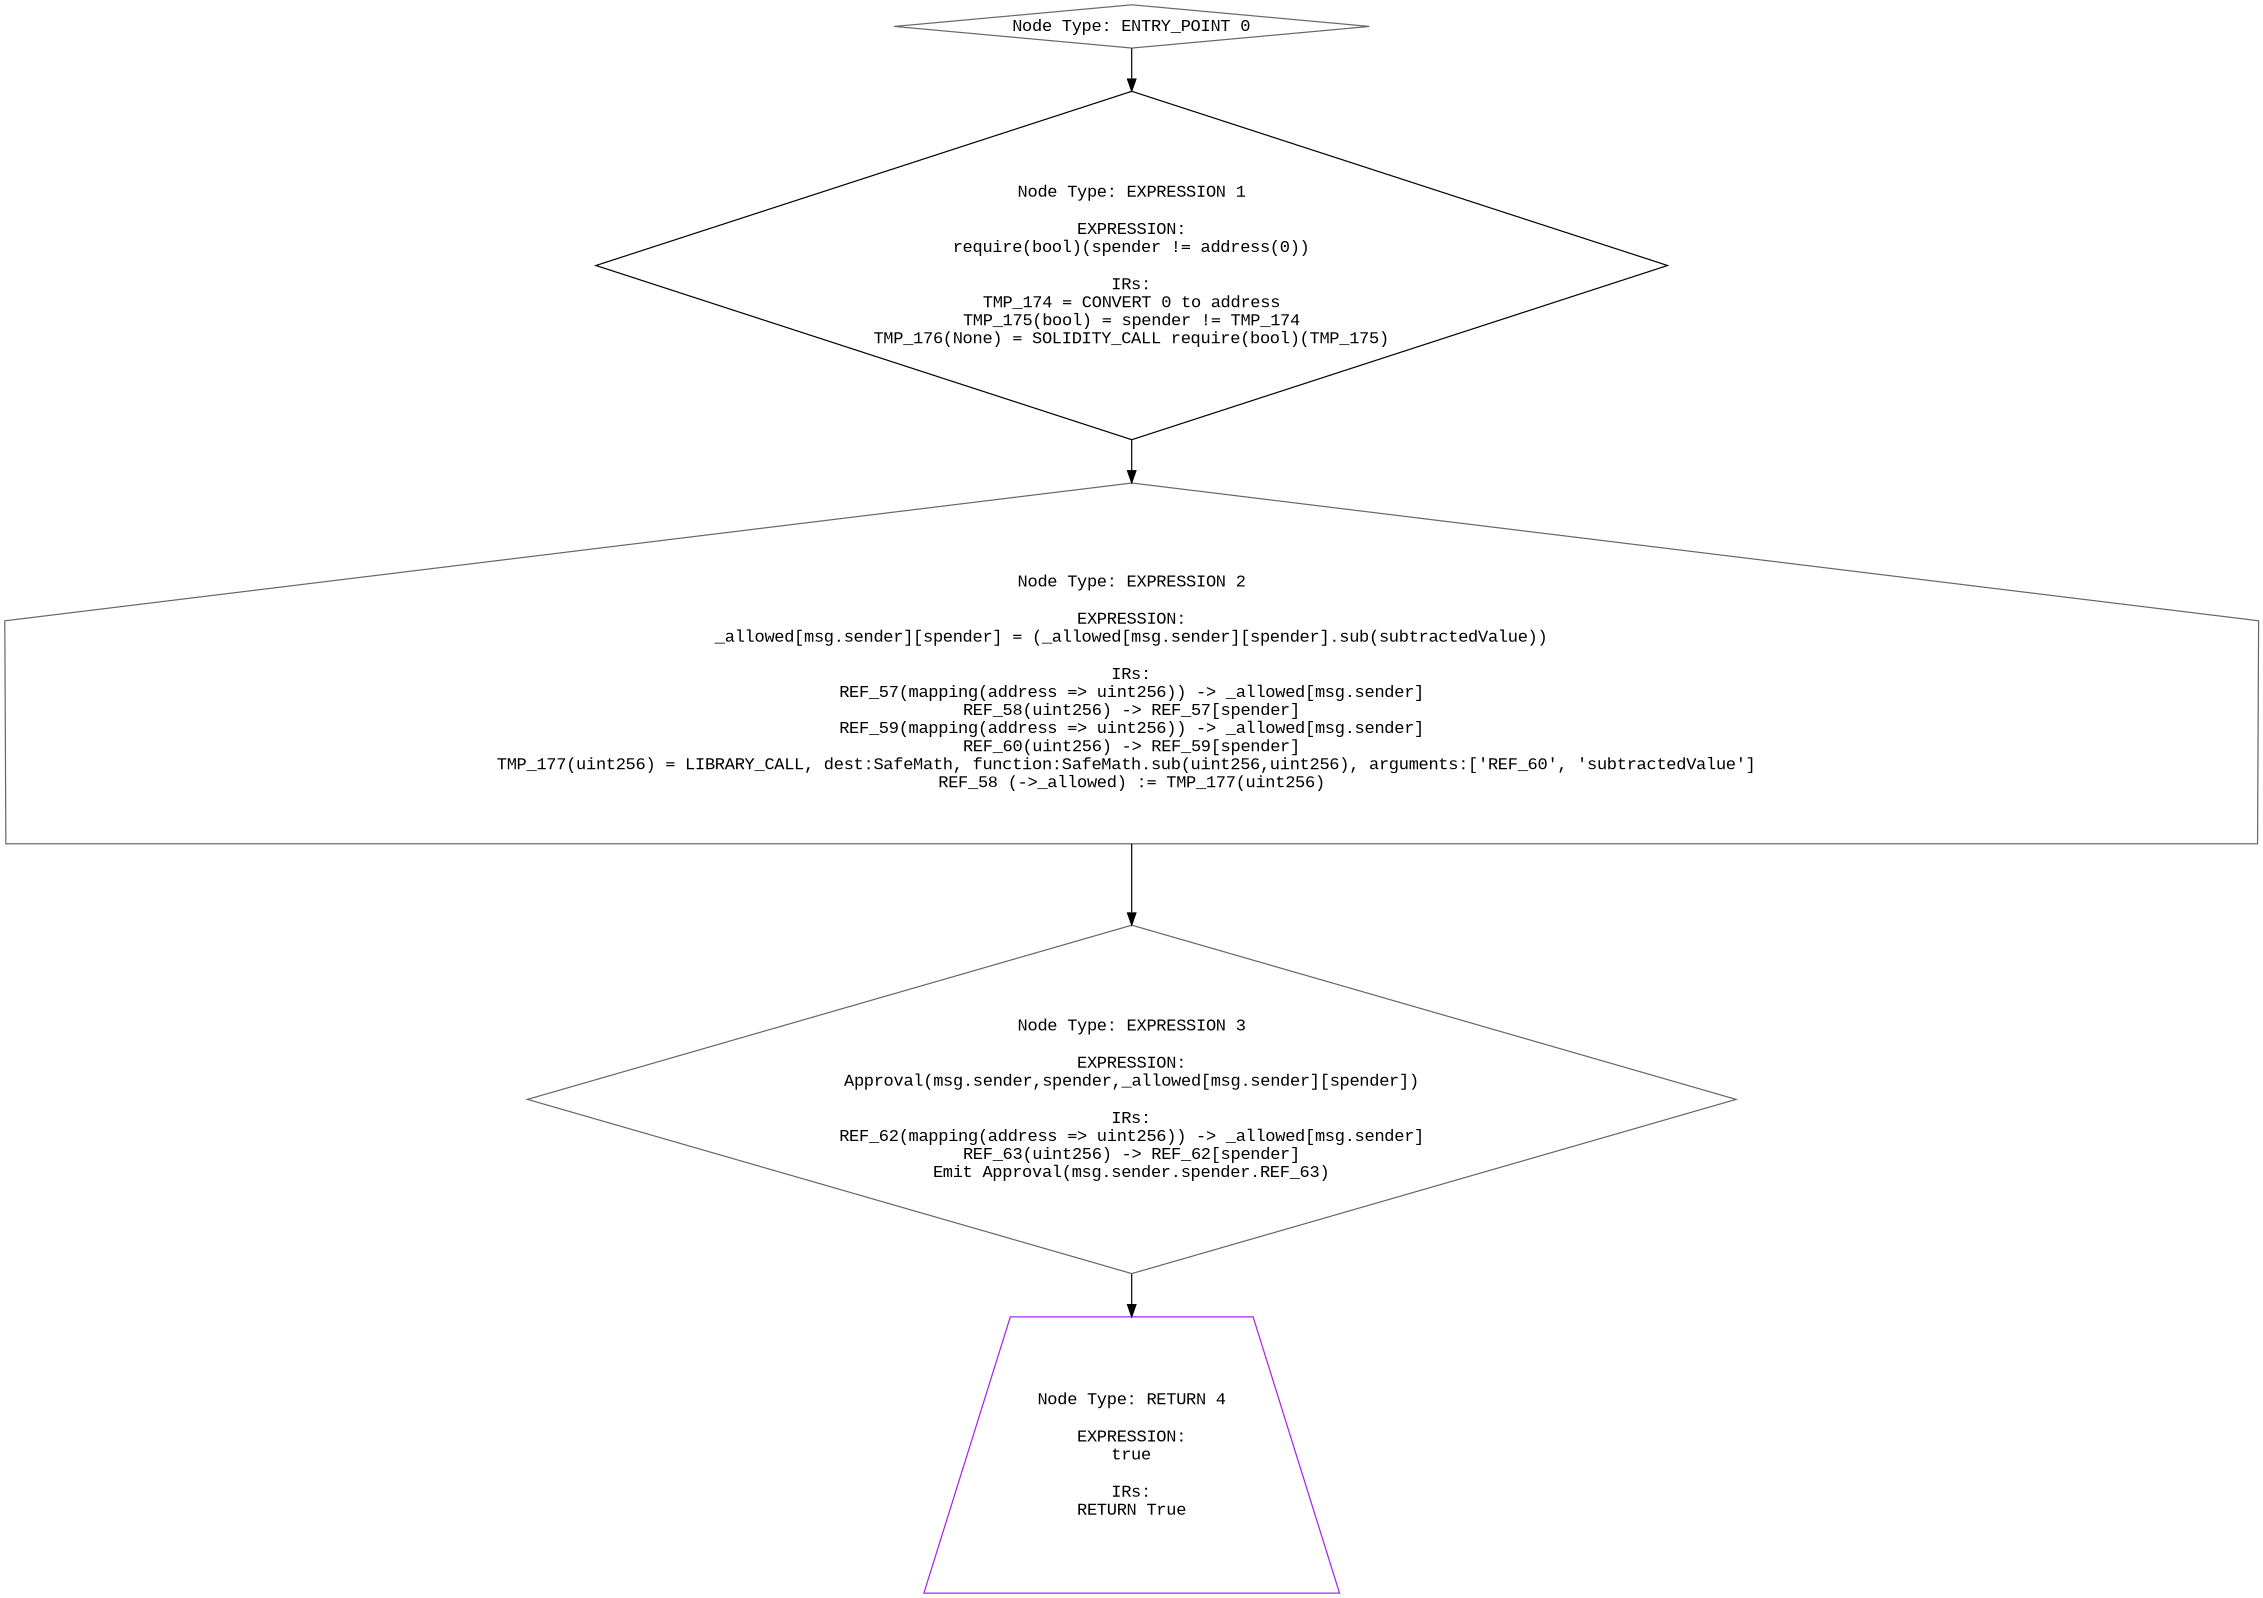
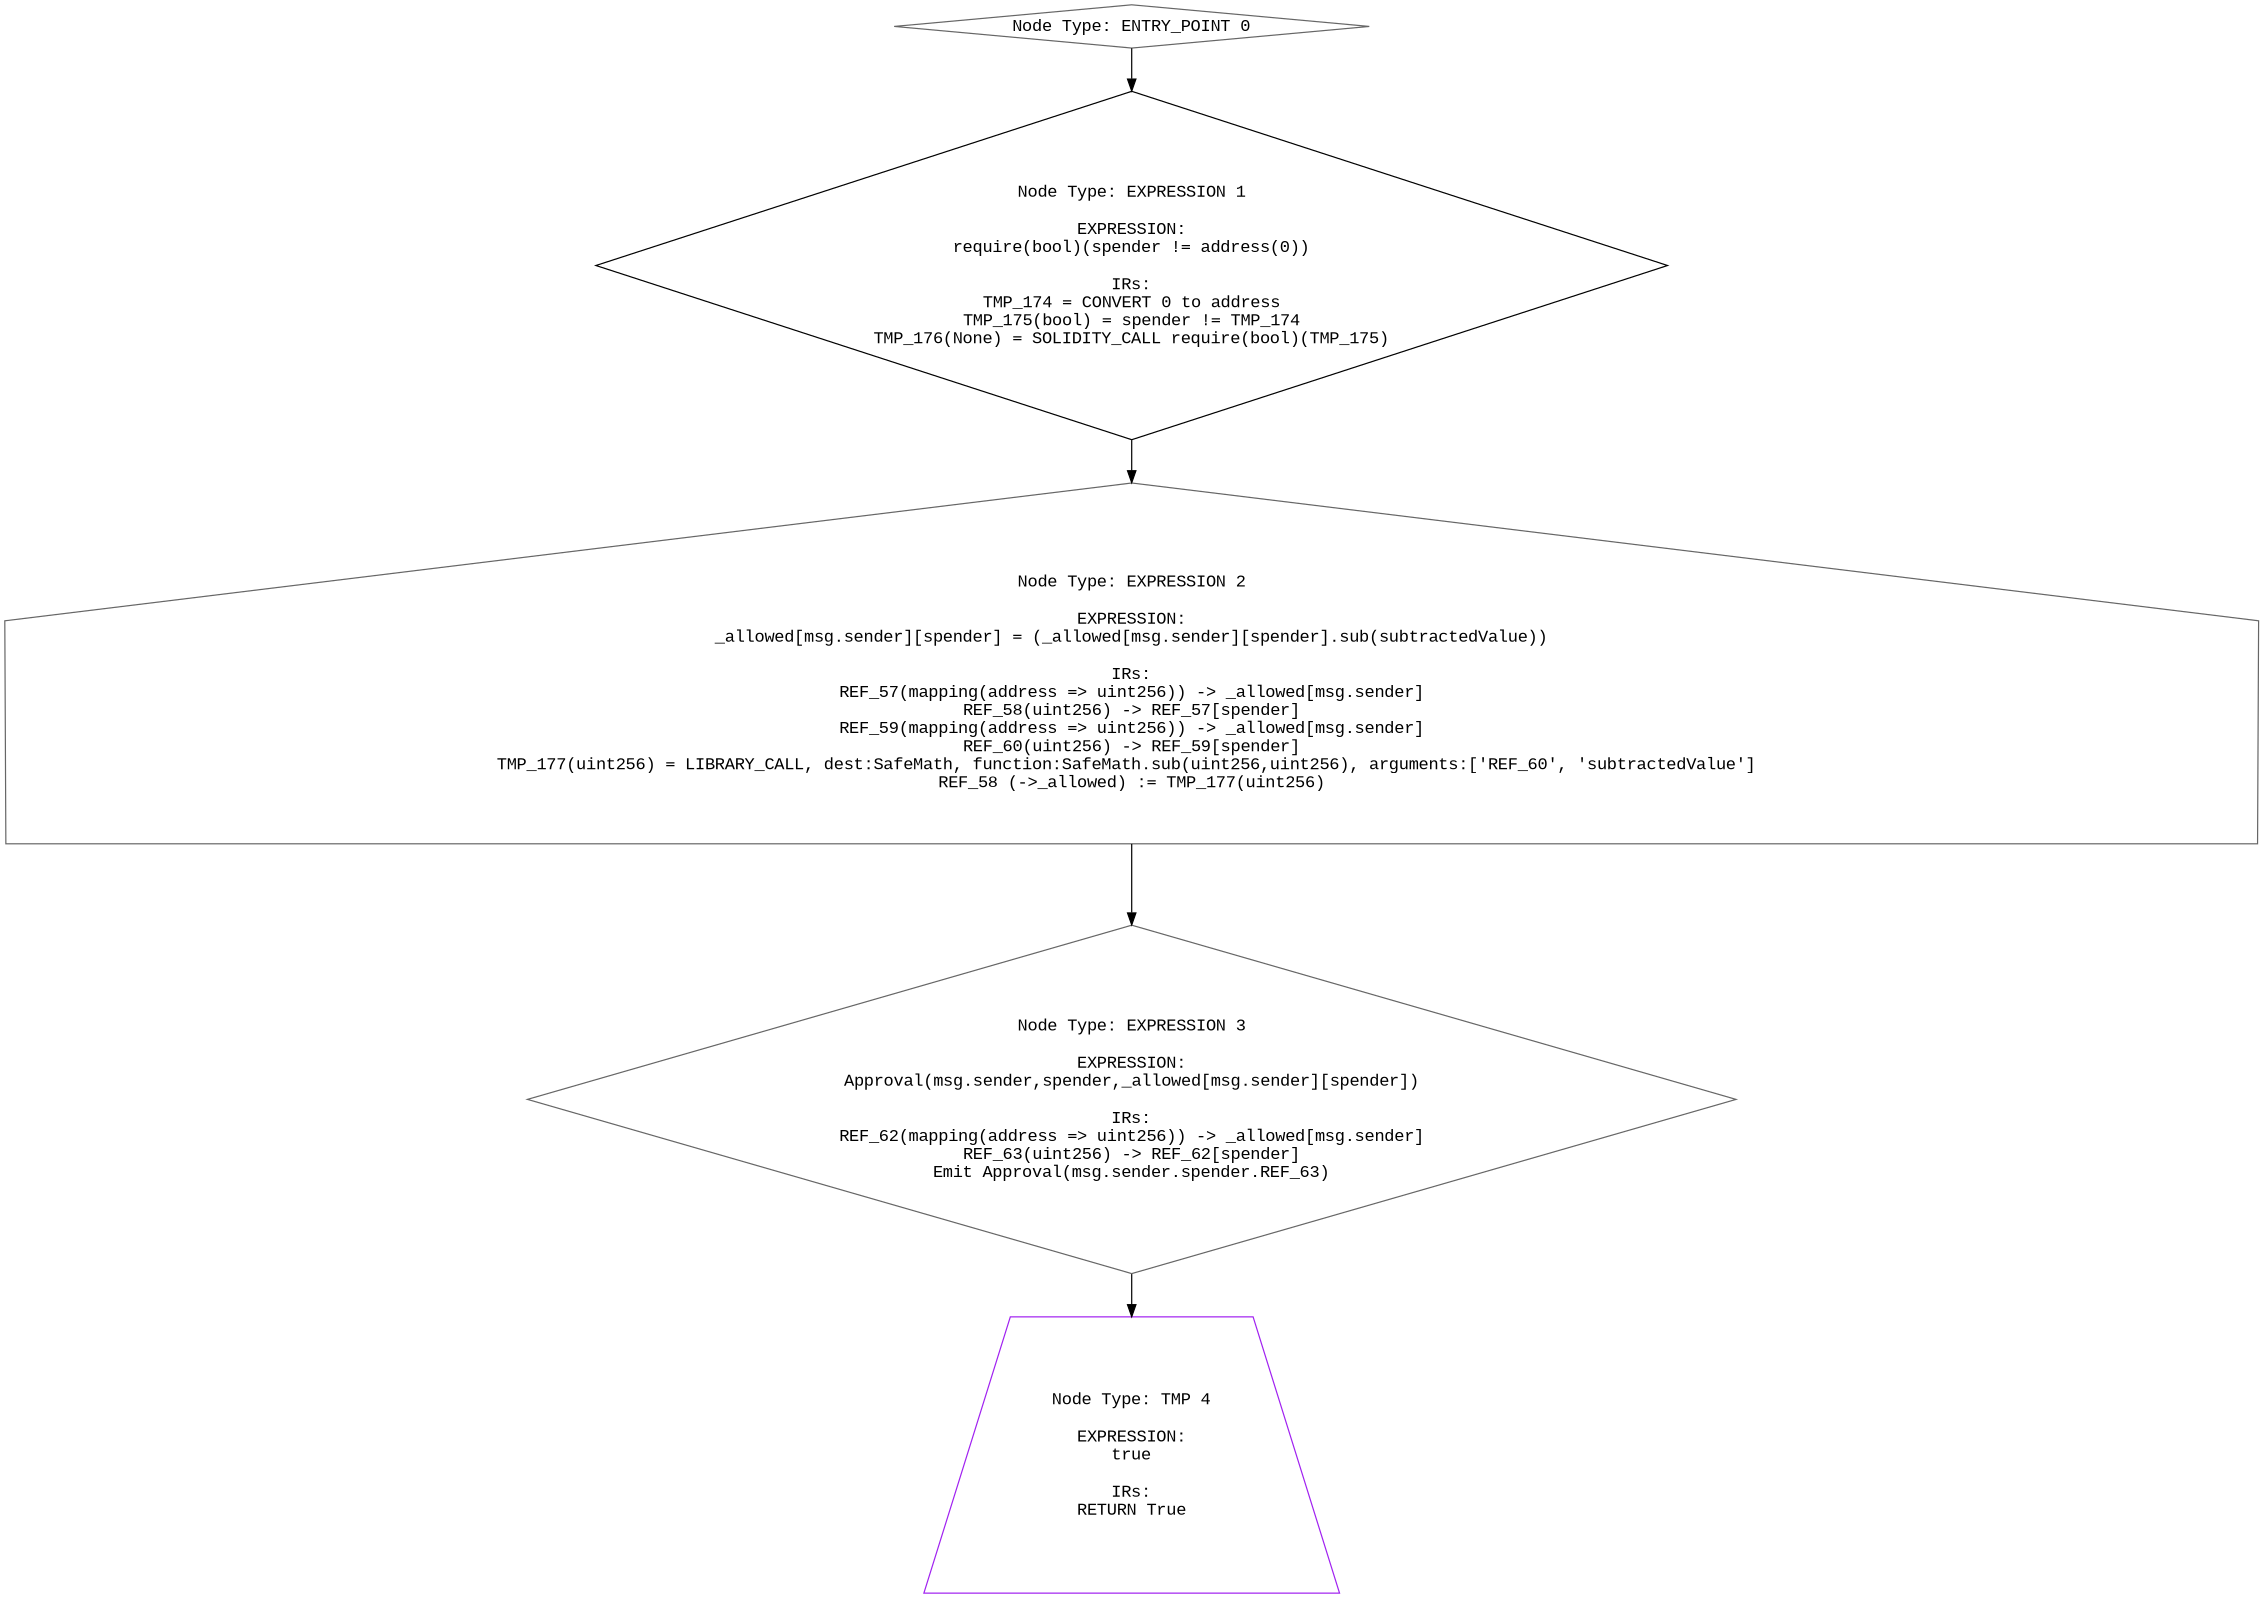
node "Node Type: RETURN 4 EXPRESSION: true IRs: RETURN True": label "Node Type: RETURN 4 EXPRESSION: true IRs: RETURN True" -> "Node Type: TMP 4 EXPRESSION: true IRs: RETURN True"
